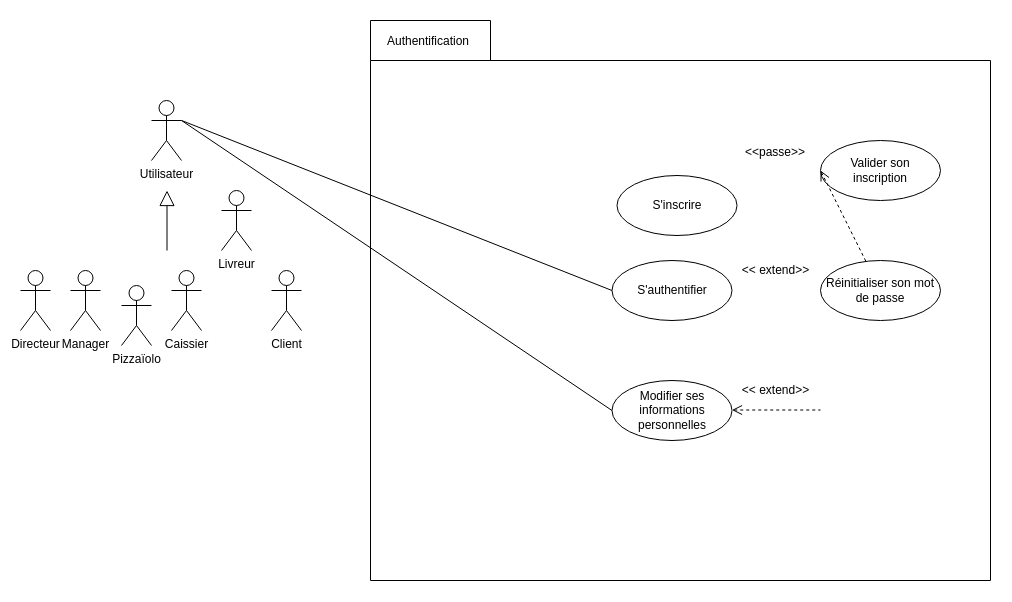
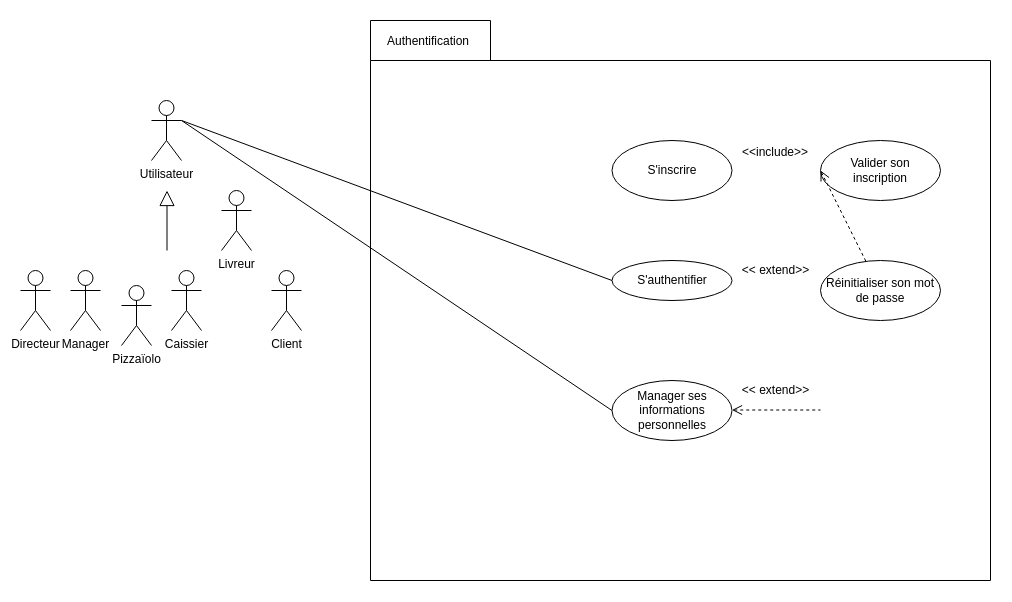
node "<<passe>>": label "<<passe>>" -> "<<include>>"
node "S'inscrire": moved (677, 206) -> (672, 171)
node "S'authentifier": size 120x60 -> 120x40
node "Modifier ses informations personnelles": label "Modifier ses informations personnelles" -> "Manager ses informations personnelles"
